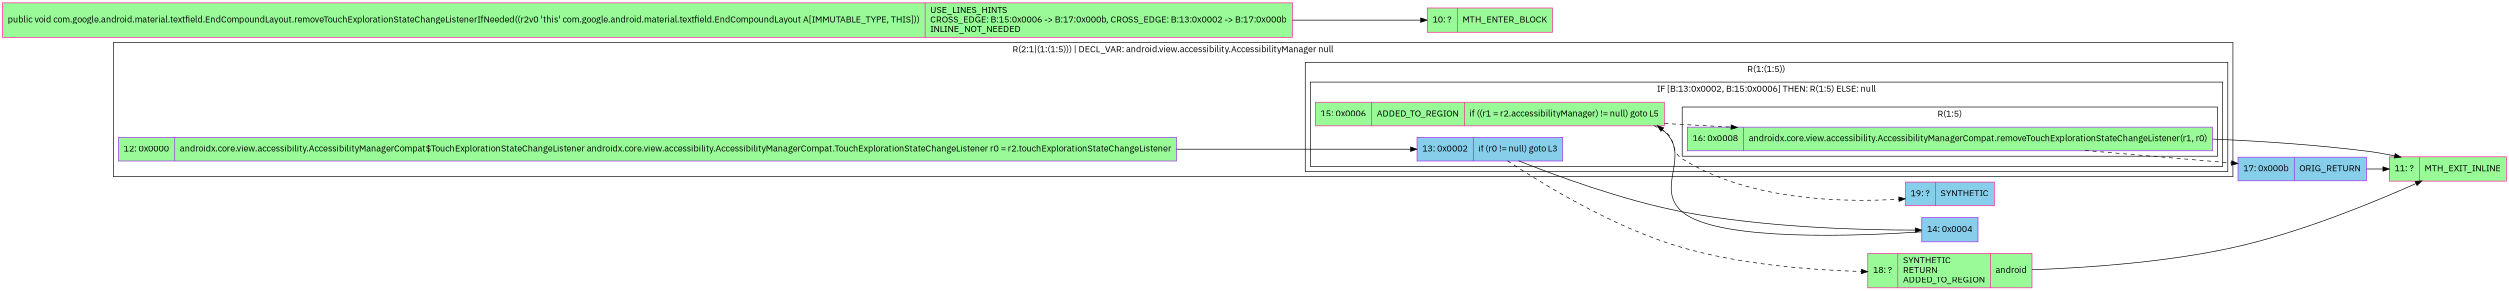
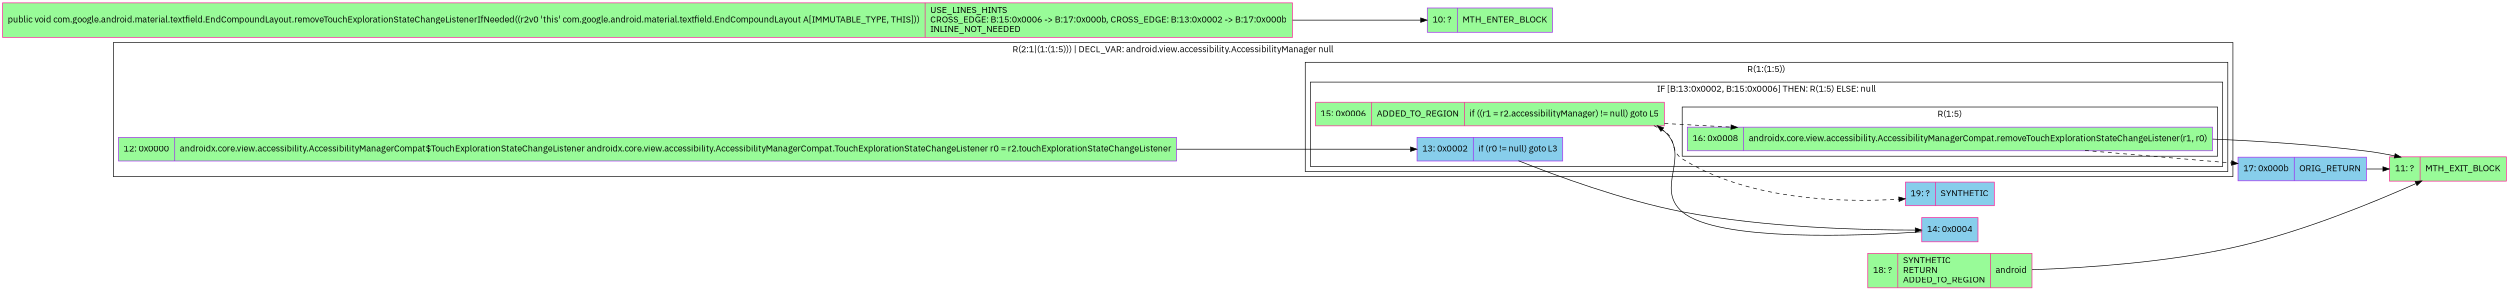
node "10: ?": color deeppink -> purple
node "11: ?": text "MTH_EXIT_INLINE" -> "MTH_EXIT_BLOCK"
node "14: 0x0004": color purple -> deeppink
edge "13: 0x0002" -> "18: ?": removed
